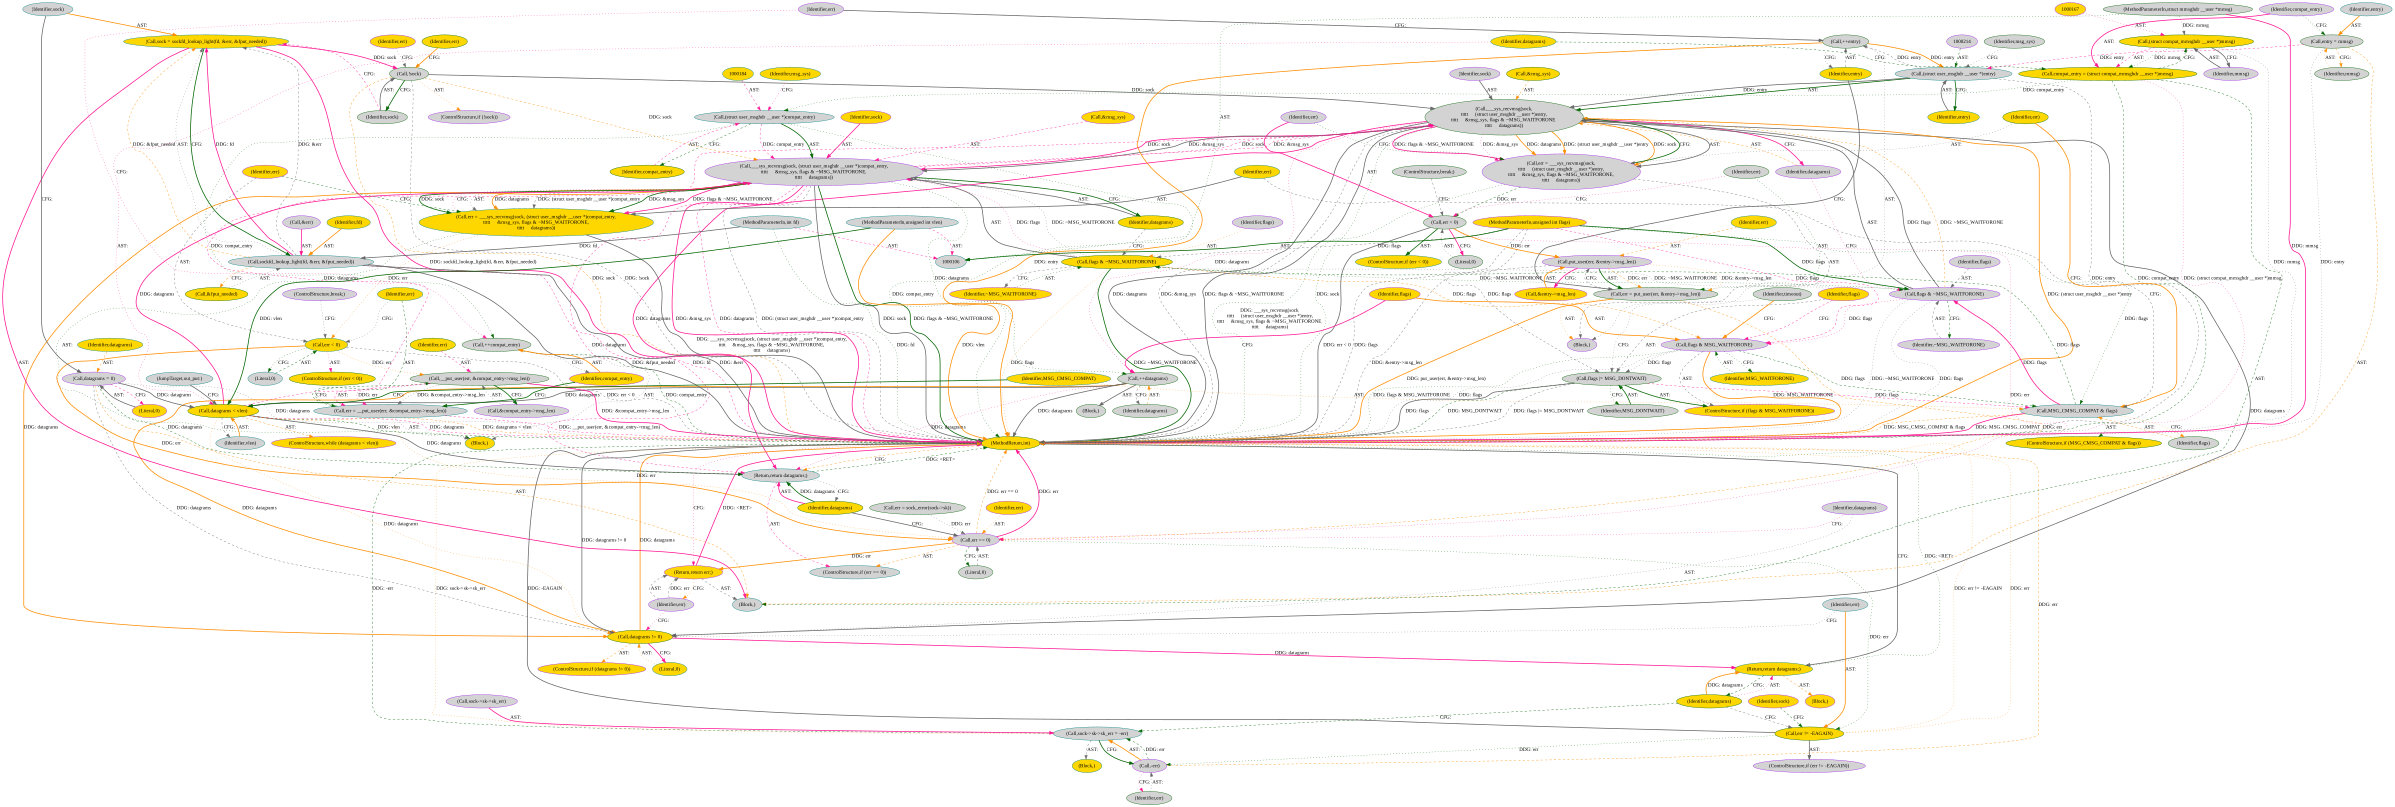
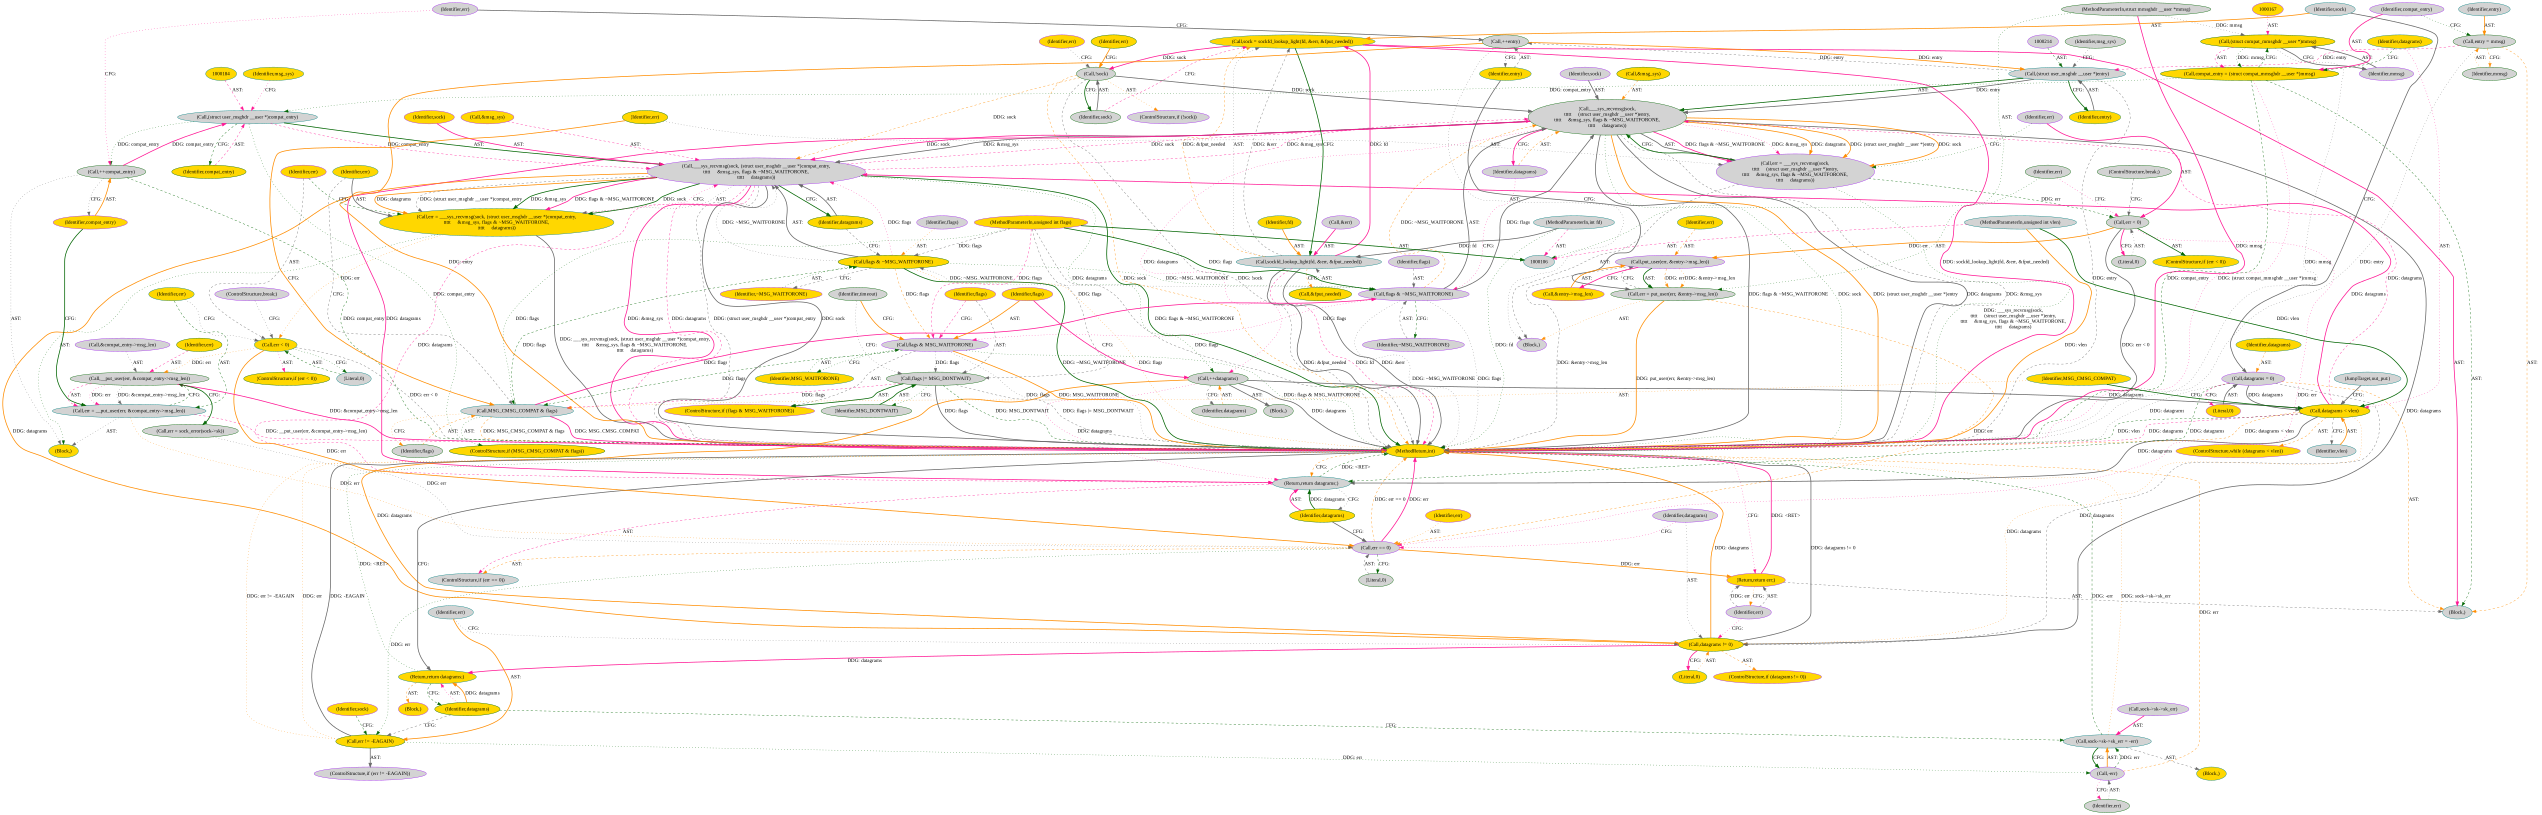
edge "(Call,++compat_entry)" -> "(Call,(struct user_msghdr __user *)compat_entry)": added, label "DDG: compat_entry"
edge "(Call,__put_user(err, &compat_entry->msg_len))" -> "(Call,&compat_entry->msg_len)": now "(Call,__put_user(err, &compat_entry->msg_len))" -> "(Call,err = sock_error(sock->sk))"
